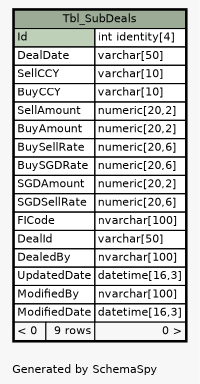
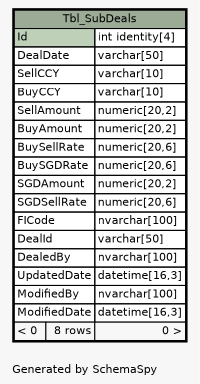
node "Tbl_SubDeals": text "9 rows" -> "8 rows"
